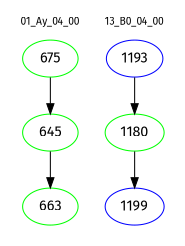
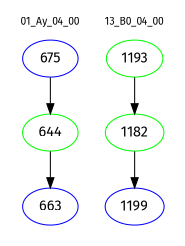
node "675": color green -> blue
node "1193": color blue -> green
node "645": label "645" -> "644"
node "1180": label "1180" -> "1182"
node "663": color green -> blue
